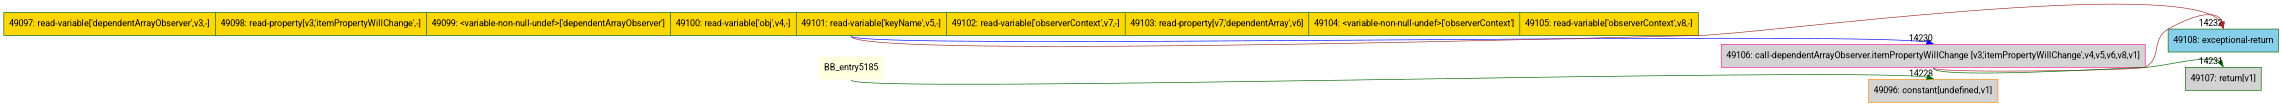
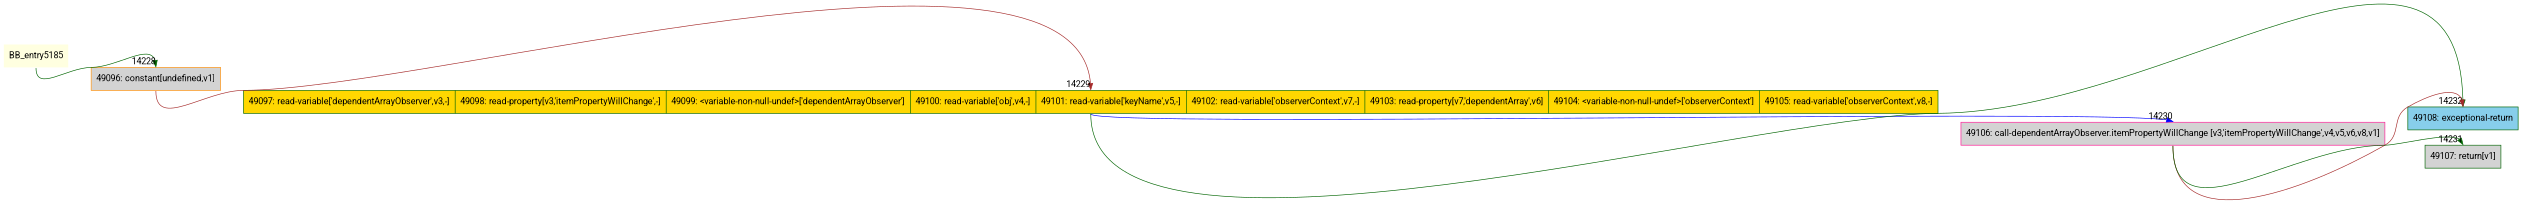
edge "49097: read-variable['dependentArrayObserver',v3,-]" -> "49108: exceptional-return": color brown -> darkgreen
edge "49096: constant[undefined,v1]" -> "49097: read-variable['dependentArrayObserver',v3,-]": added
